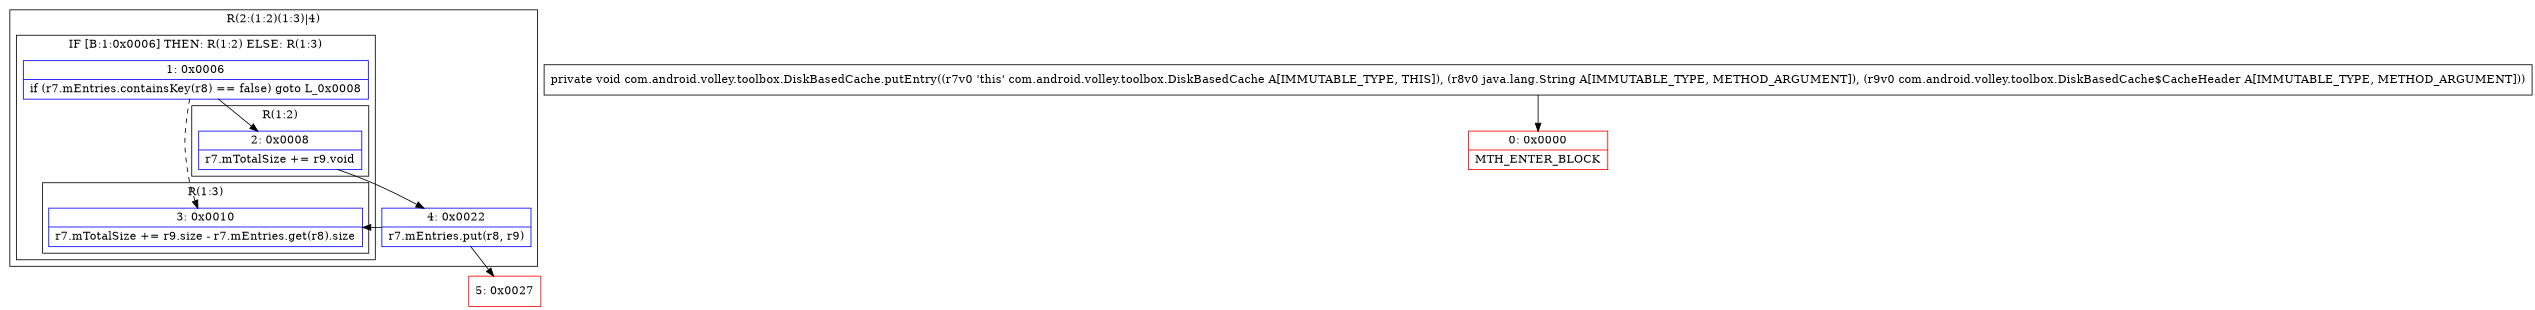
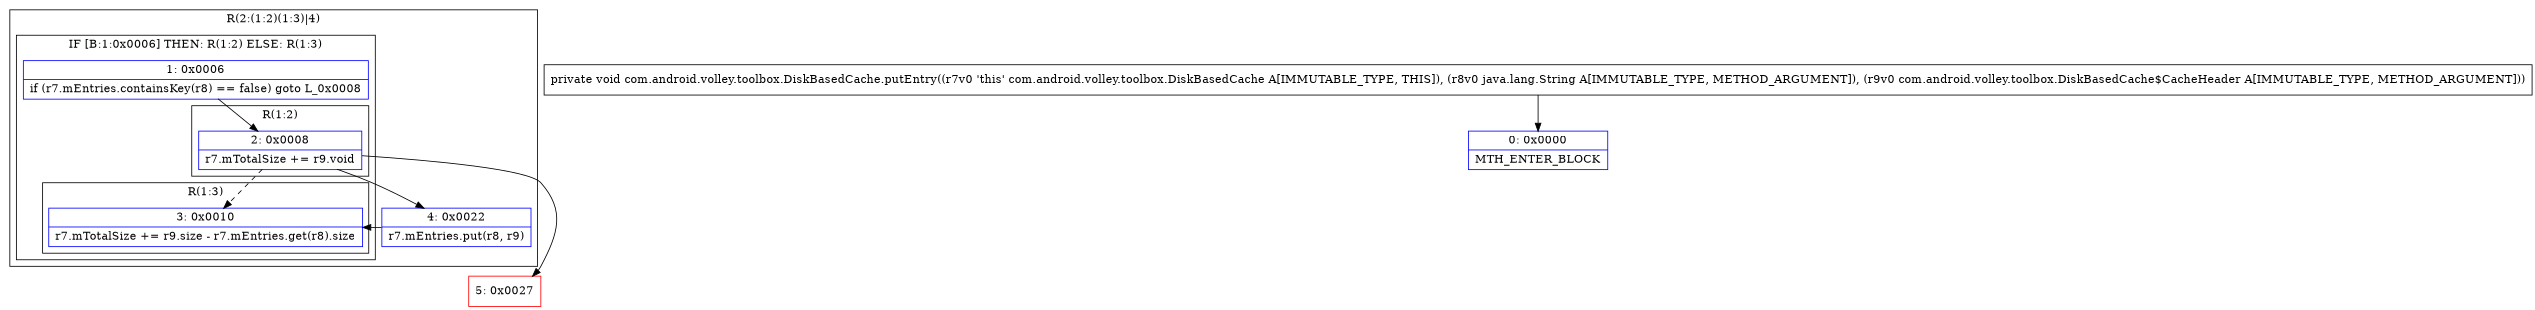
edge "1: 0x0006" -> "3: 0x0010": now "2: 0x0008" -> "3: 0x0010"
node "0: 0x0000": color red -> blue
edge "4: 0x0022" -> "5: 0x0027": now "2: 0x0008" -> "5: 0x0027"
